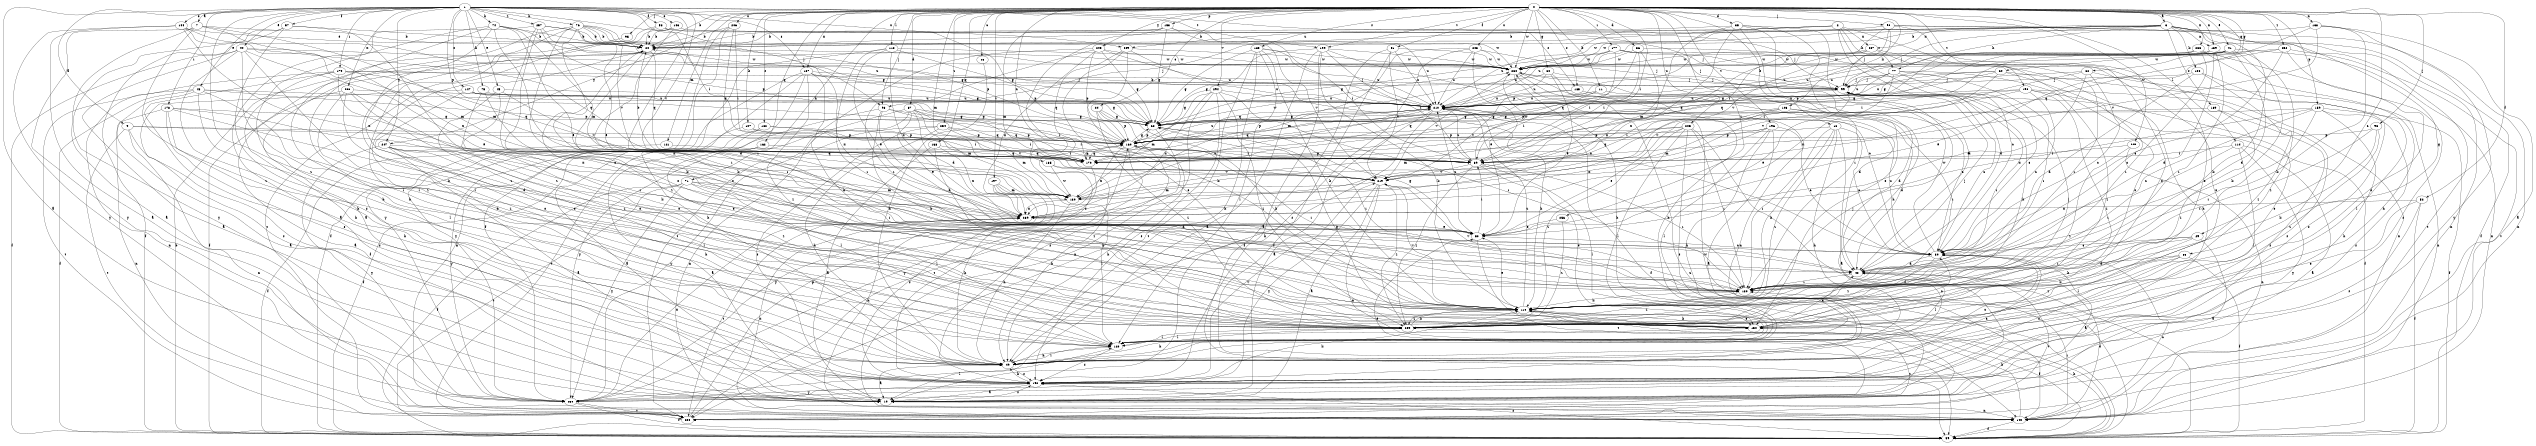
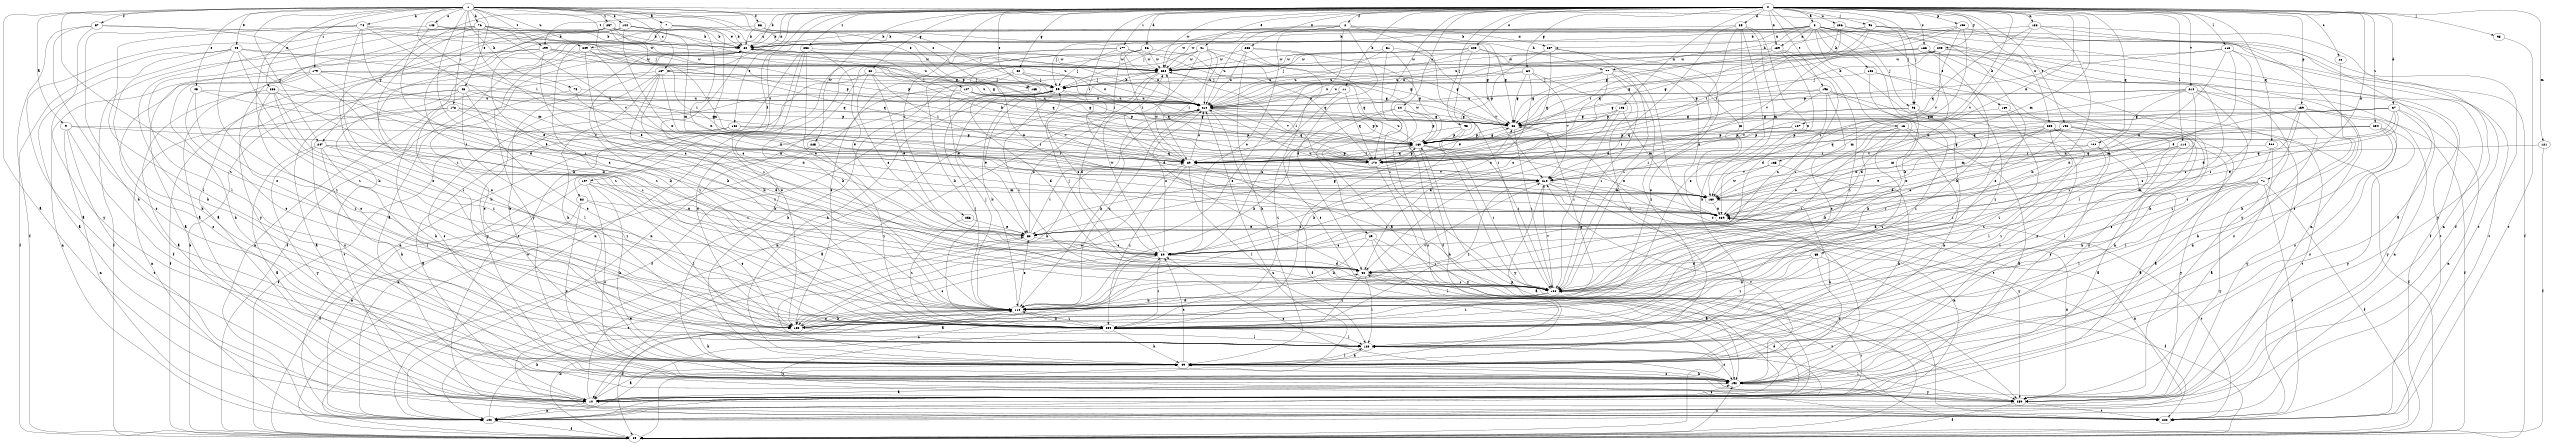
edge "0" -> "51": now "0" -> "2"
node "294": label "294" -> "214"
edge "2" -> "180": added, label "r"
node "162": label "162" -> "962"
edge "252" -> "110": added, label "k"
edge "40" -> "259": added, label "z"
